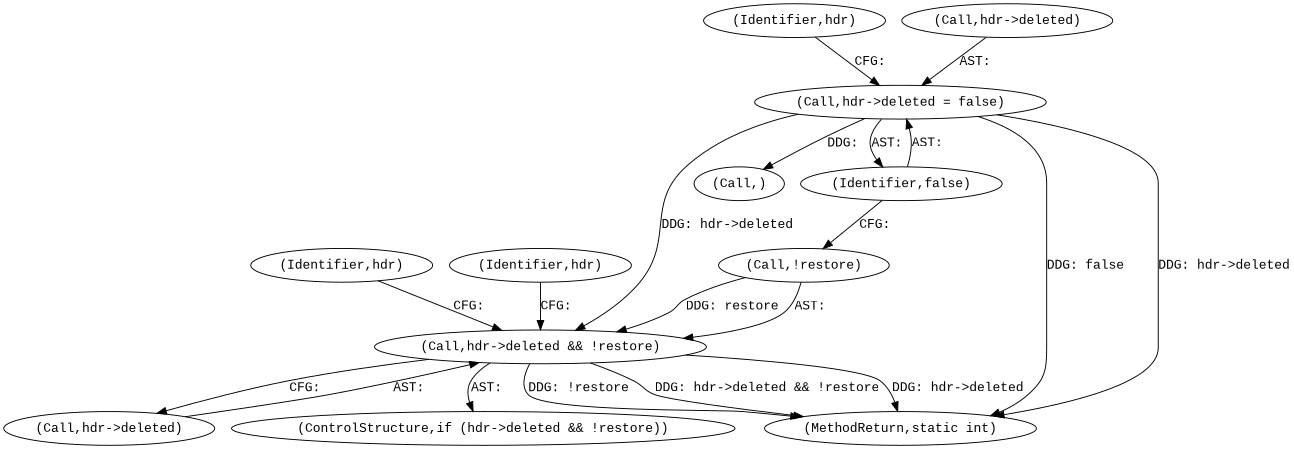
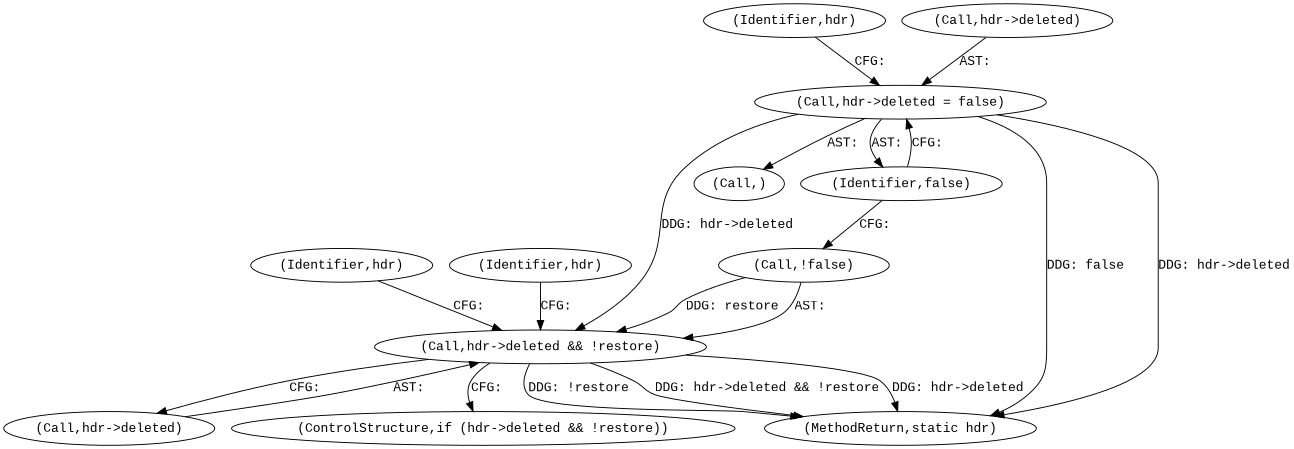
edge "(Call,hdr->deleted = false)" -> "(Call,)": label "DDG: " -> "AST: "
edge "(Identifier,false)" -> "(Call,hdr->deleted = false)": label "AST: " -> "CFG: "
node "(Call,!restore)": label "(Call,!restore)" -> "(Call,!false)"
edge "(Call,hdr->deleted && !restore)" -> "(ControlStructure,if (hdr->deleted && !restore))": label "AST: " -> "CFG: "
node "(MethodReturn,static int)": label "(MethodReturn,static int)" -> "(MethodReturn,static hdr)"
